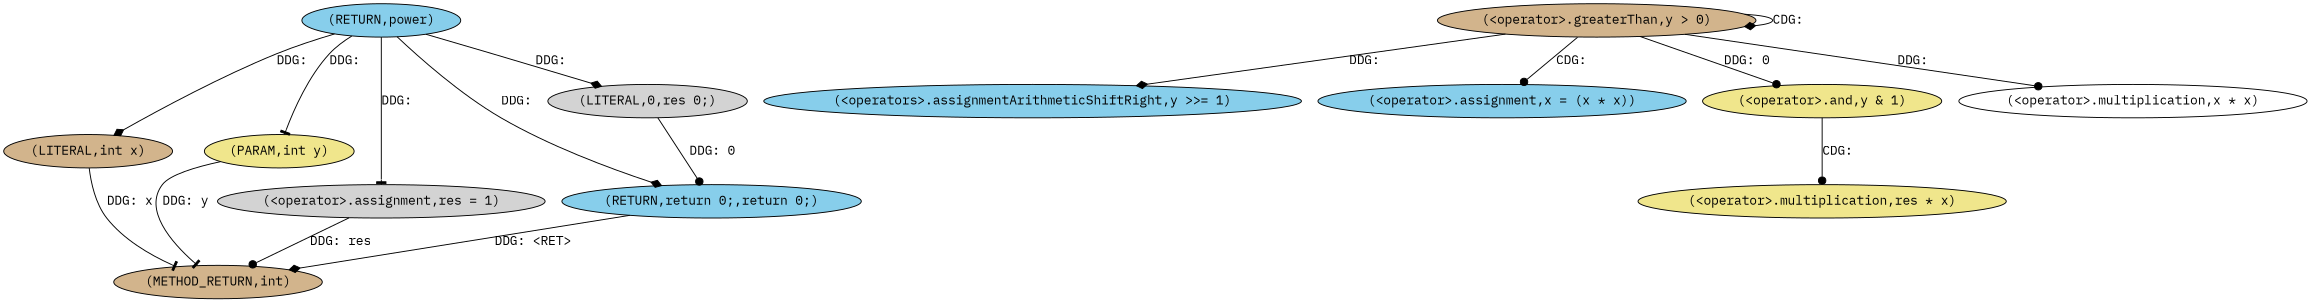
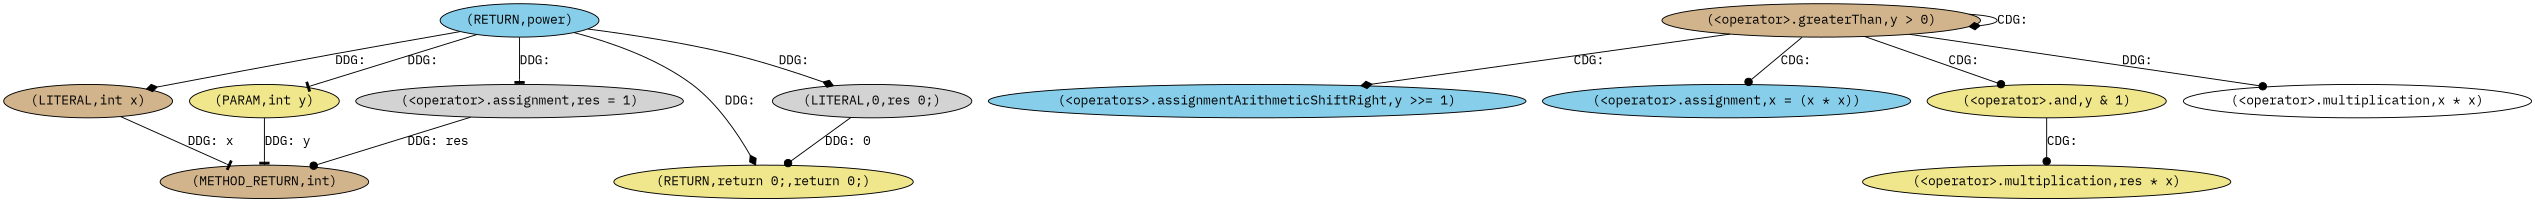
edge "(<operator>.greaterThan,y > 0)" -> "(<operators>.assignmentArithmeticShiftRight,y >>= 1)": label "DDG: " -> "CDG: "
edge "(<operator>.greaterThan,y > 0)" -> "(<operator>.and,y & 1)": label "DDG: 0" -> "CDG: "
node "(RETURN,return 0;,return 0;)": fillcolor skyblue -> khaki
edge "(RETURN,return 0;,return 0;)" -> "(METHOD_RETURN,int)": removed, label "DDG: <RET>"
